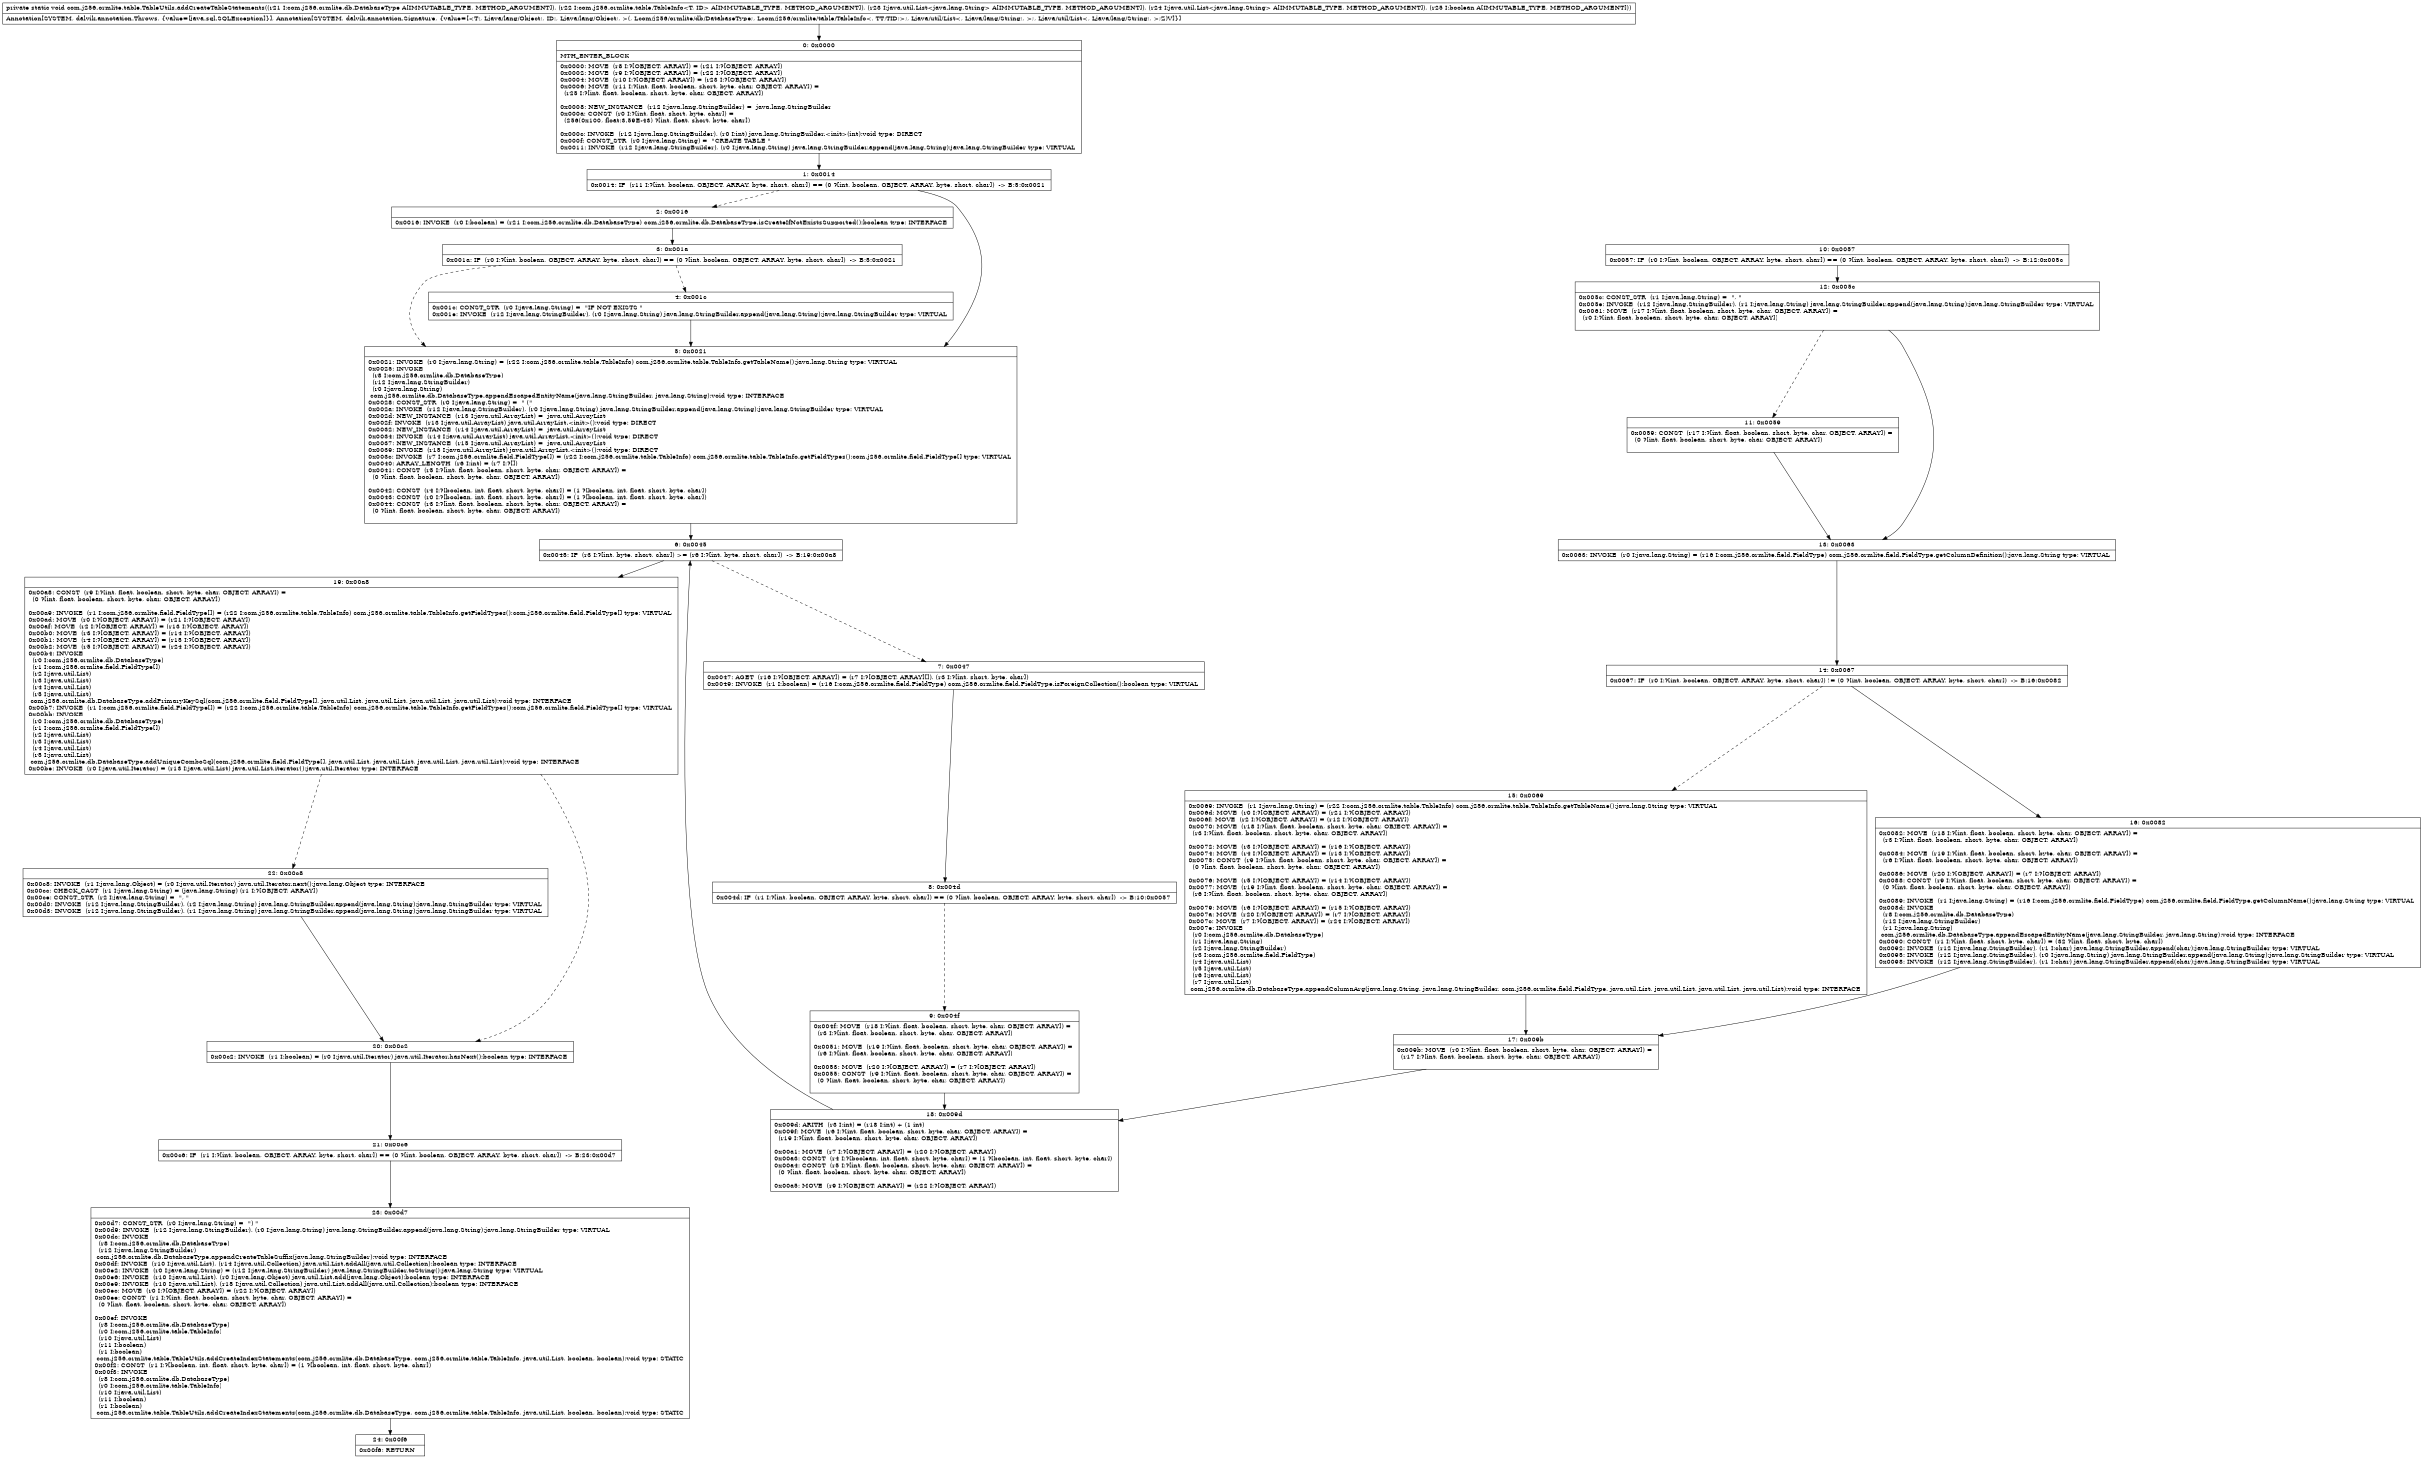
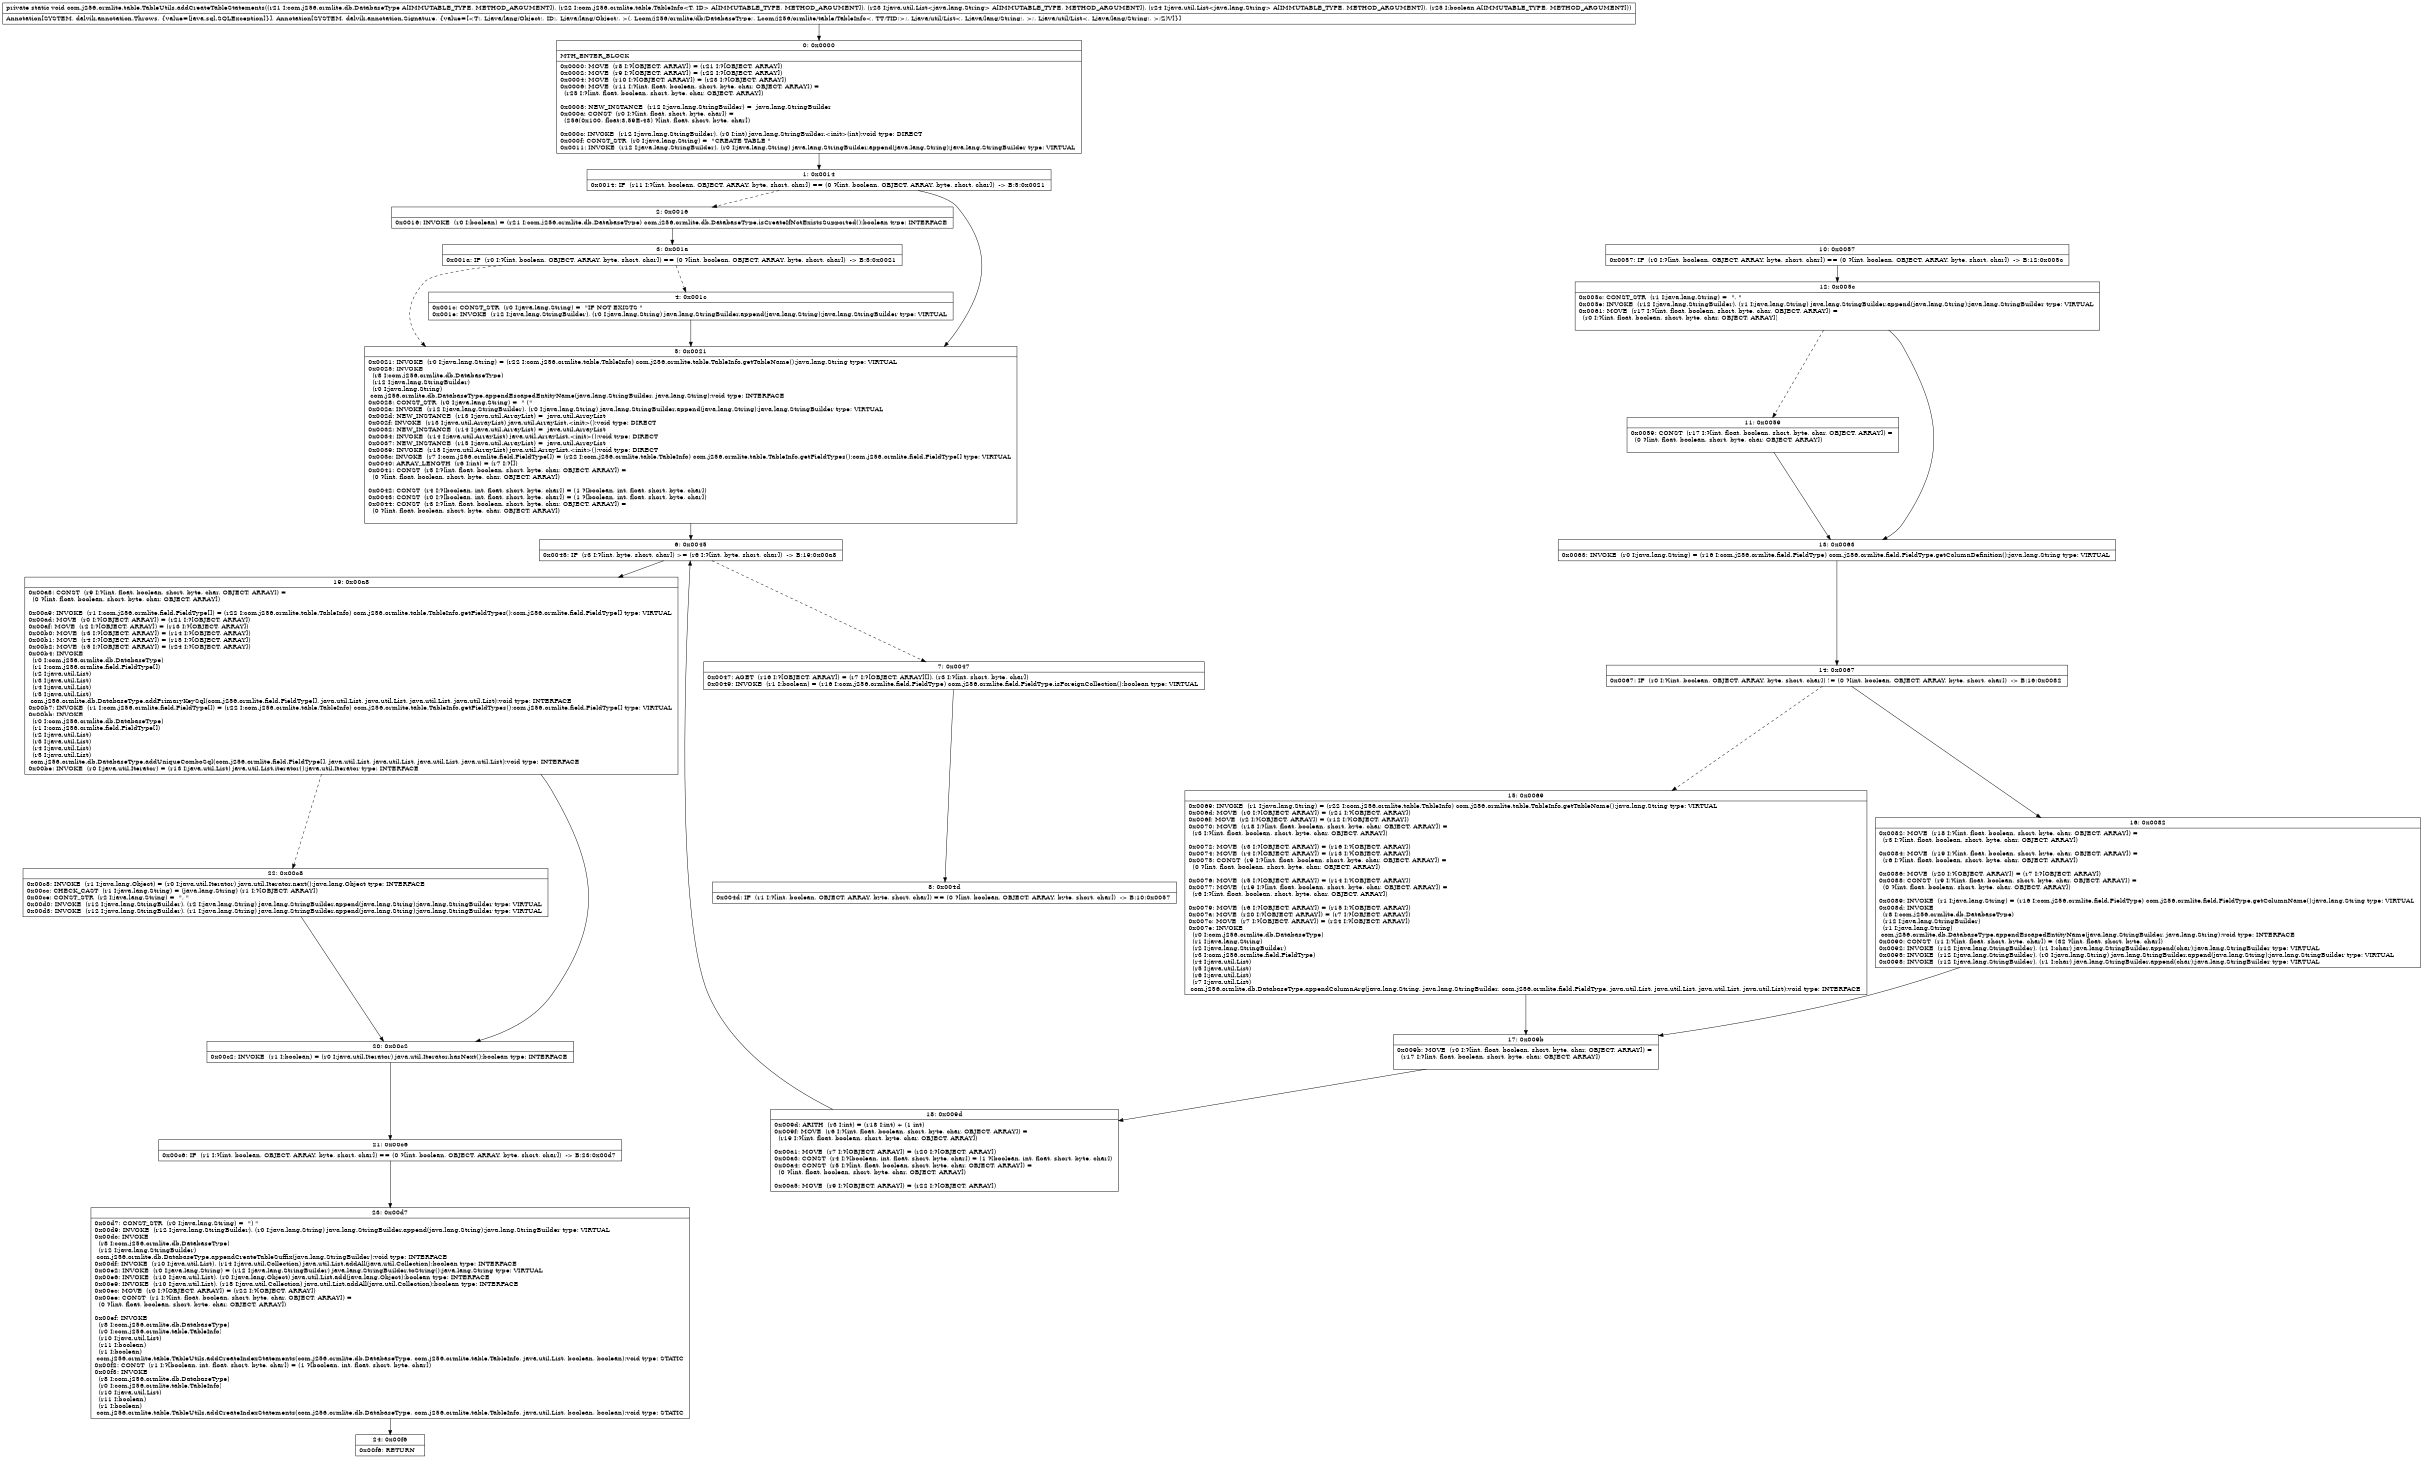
edge "19: 0x00a8" -> "20: 0x00c2": style dashed -> solid
node "9: 0x004f": removed
